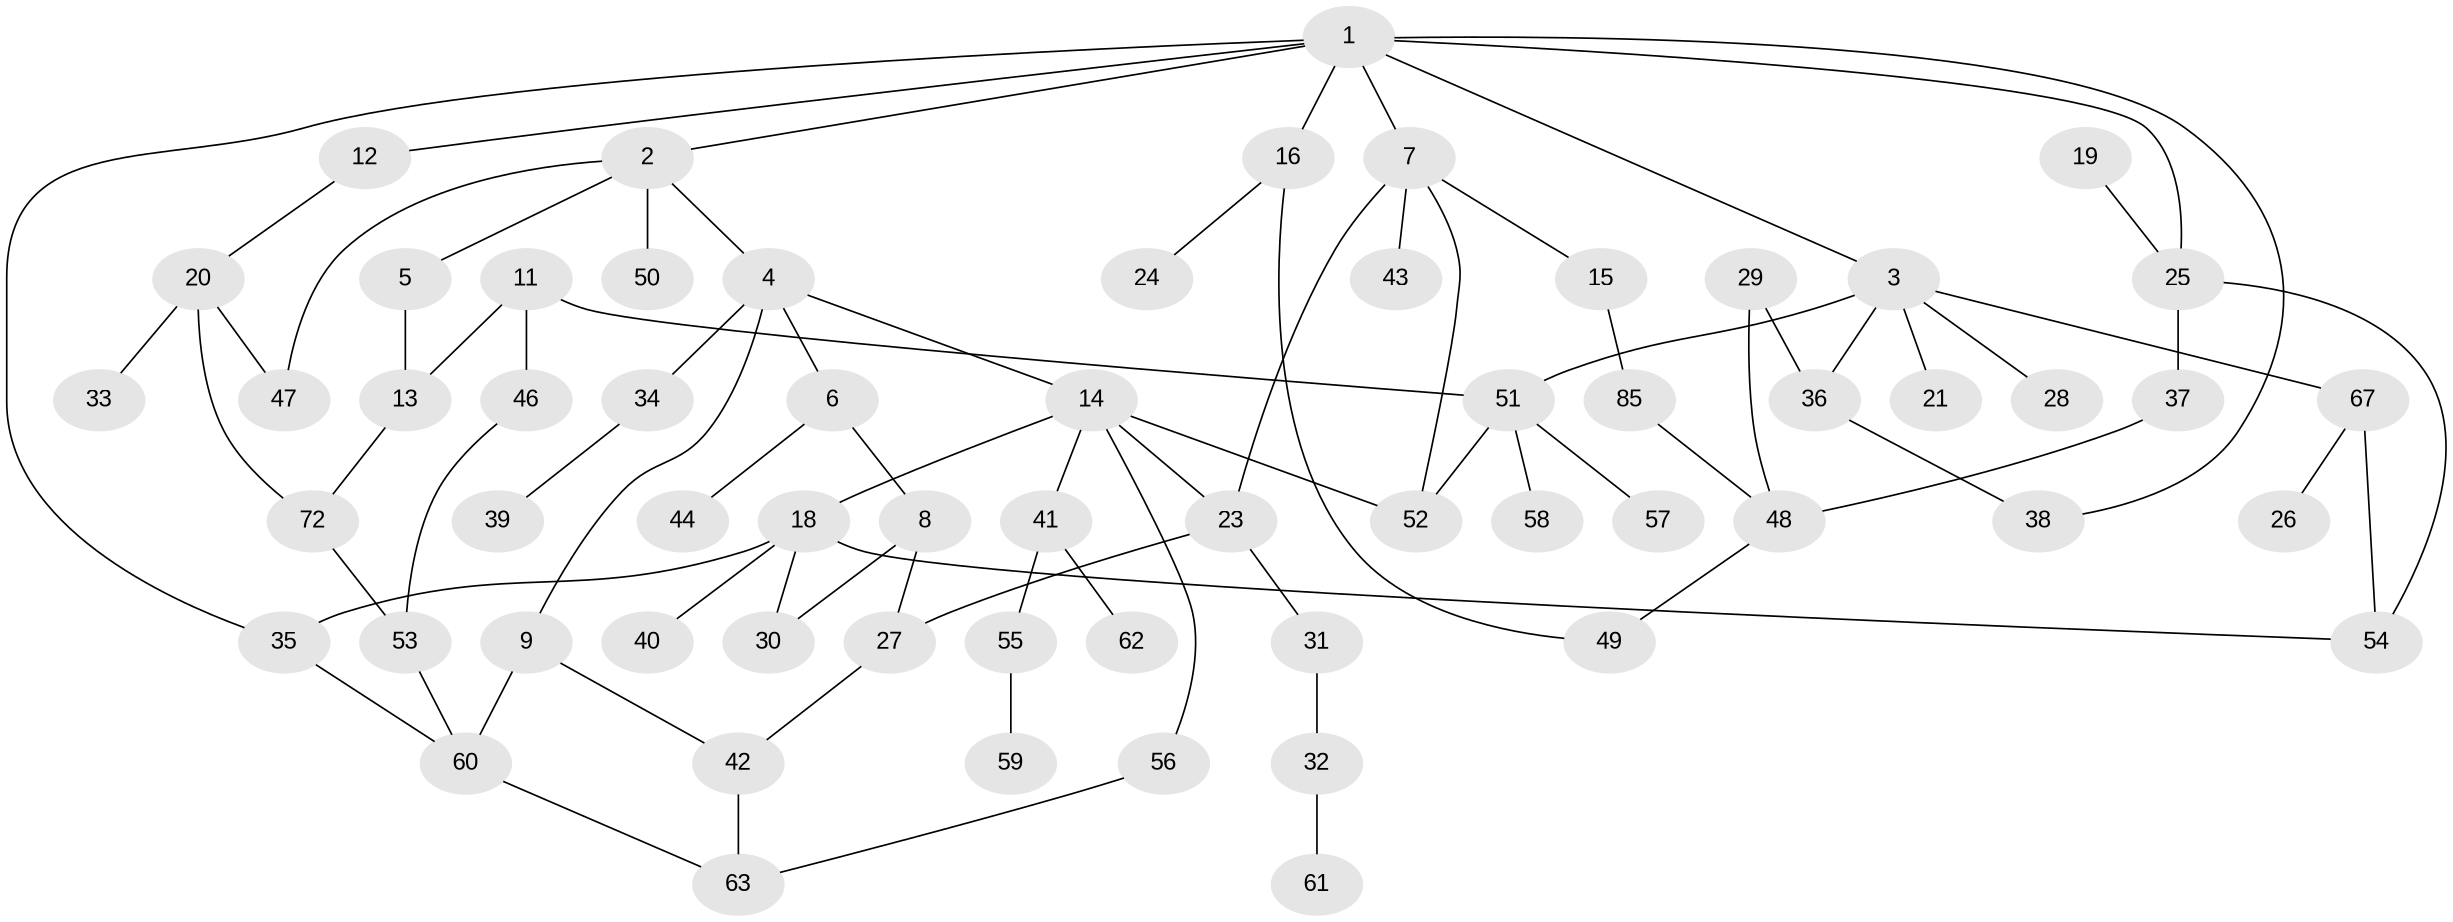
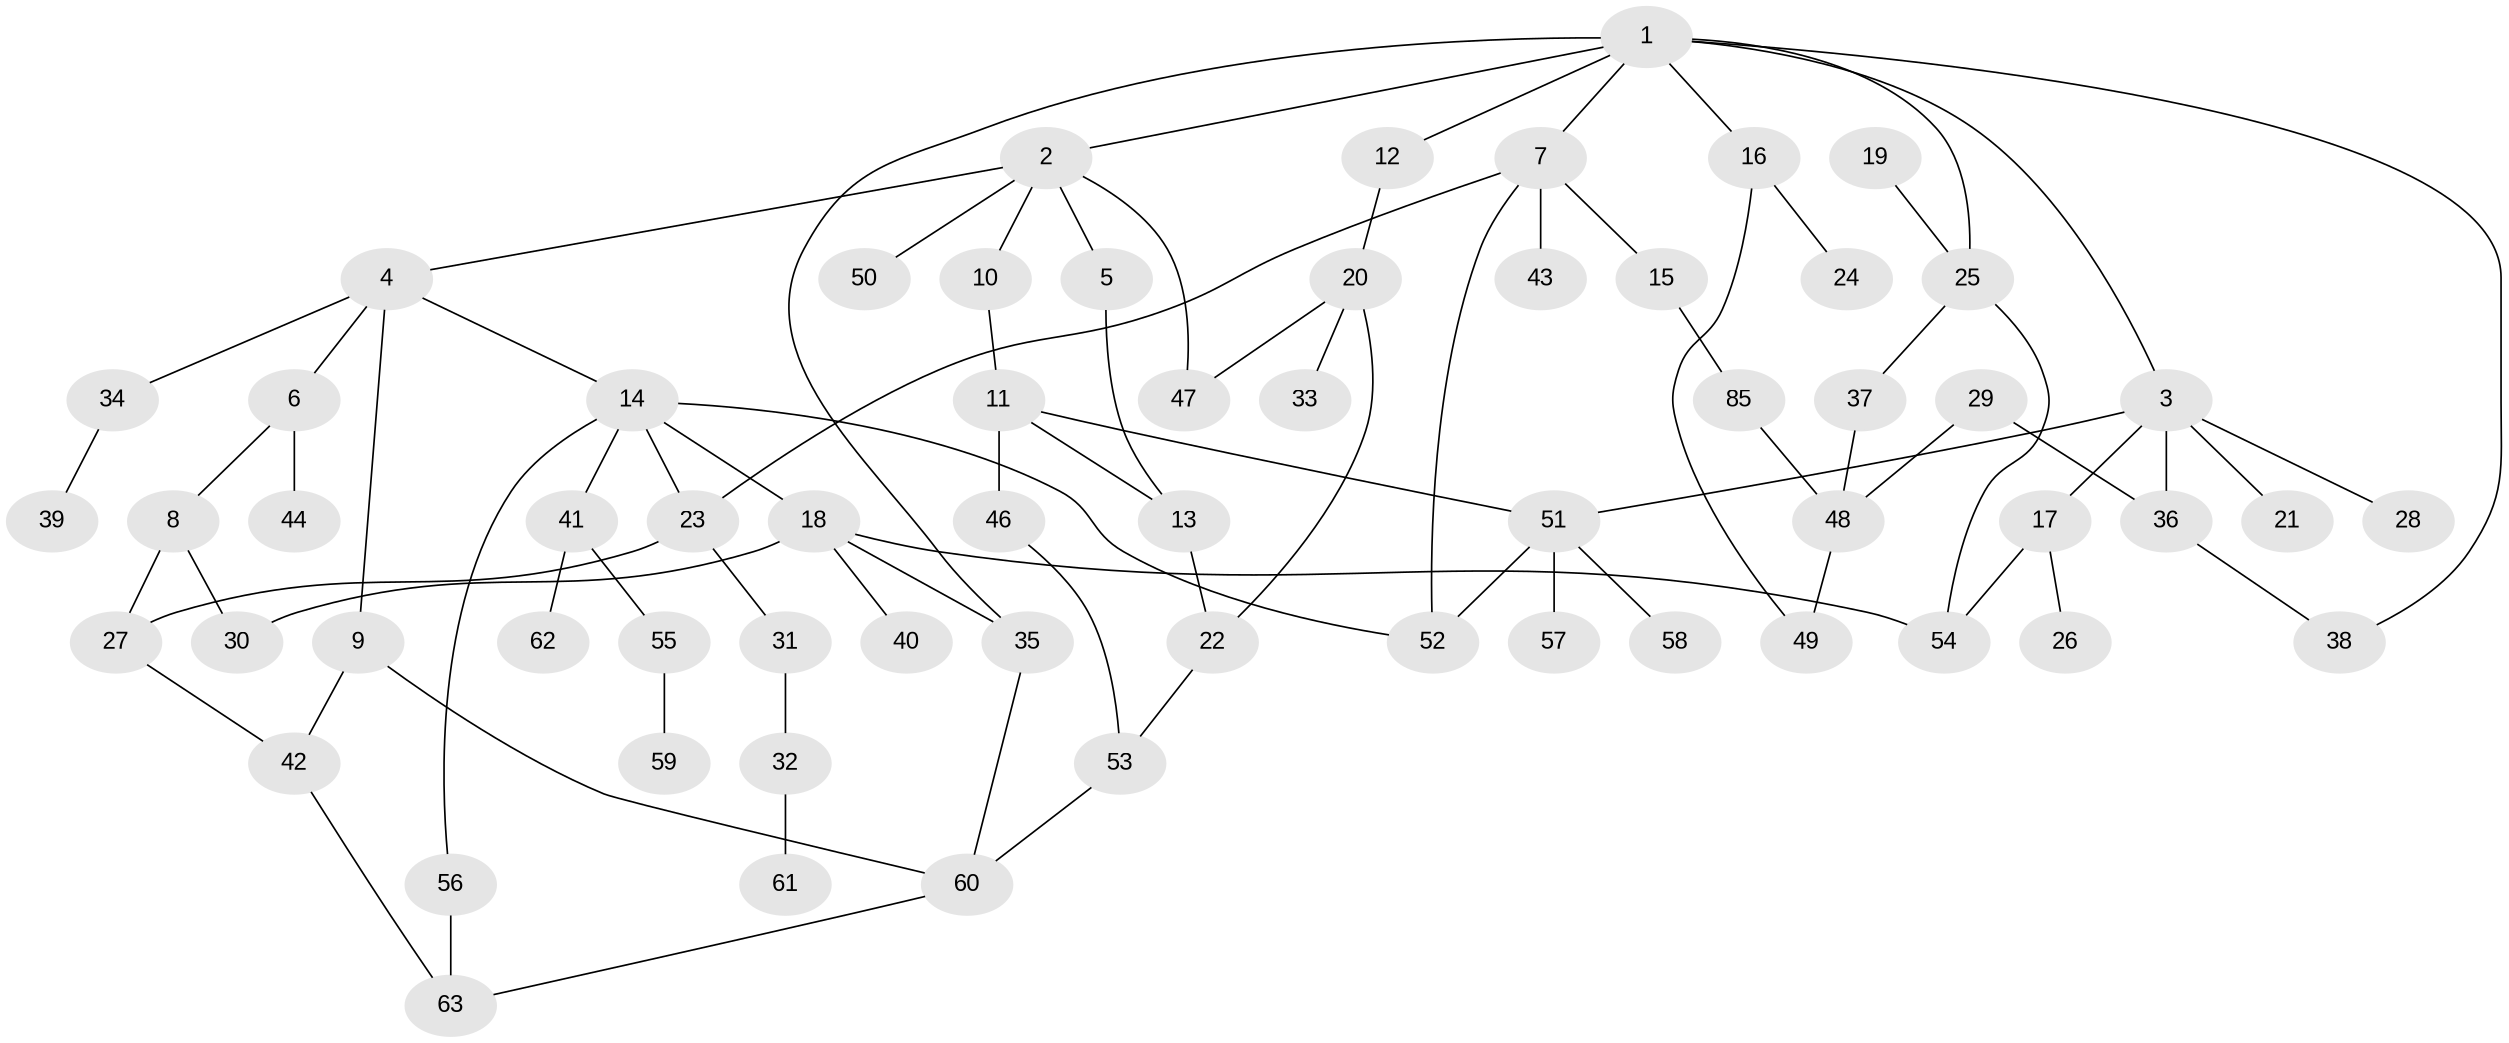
node "10": added
node "67": label "67" -> "17"
node "72": label "72" -> "22"
